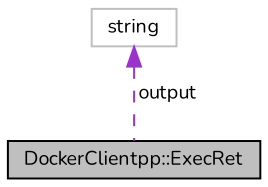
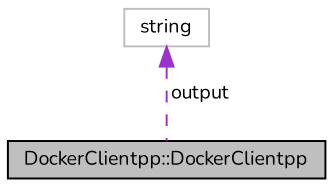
node "DockerClientpp::ExecRet": label "DockerClientpp::ExecRet" -> "DockerClientpp::DockerClientpp"
